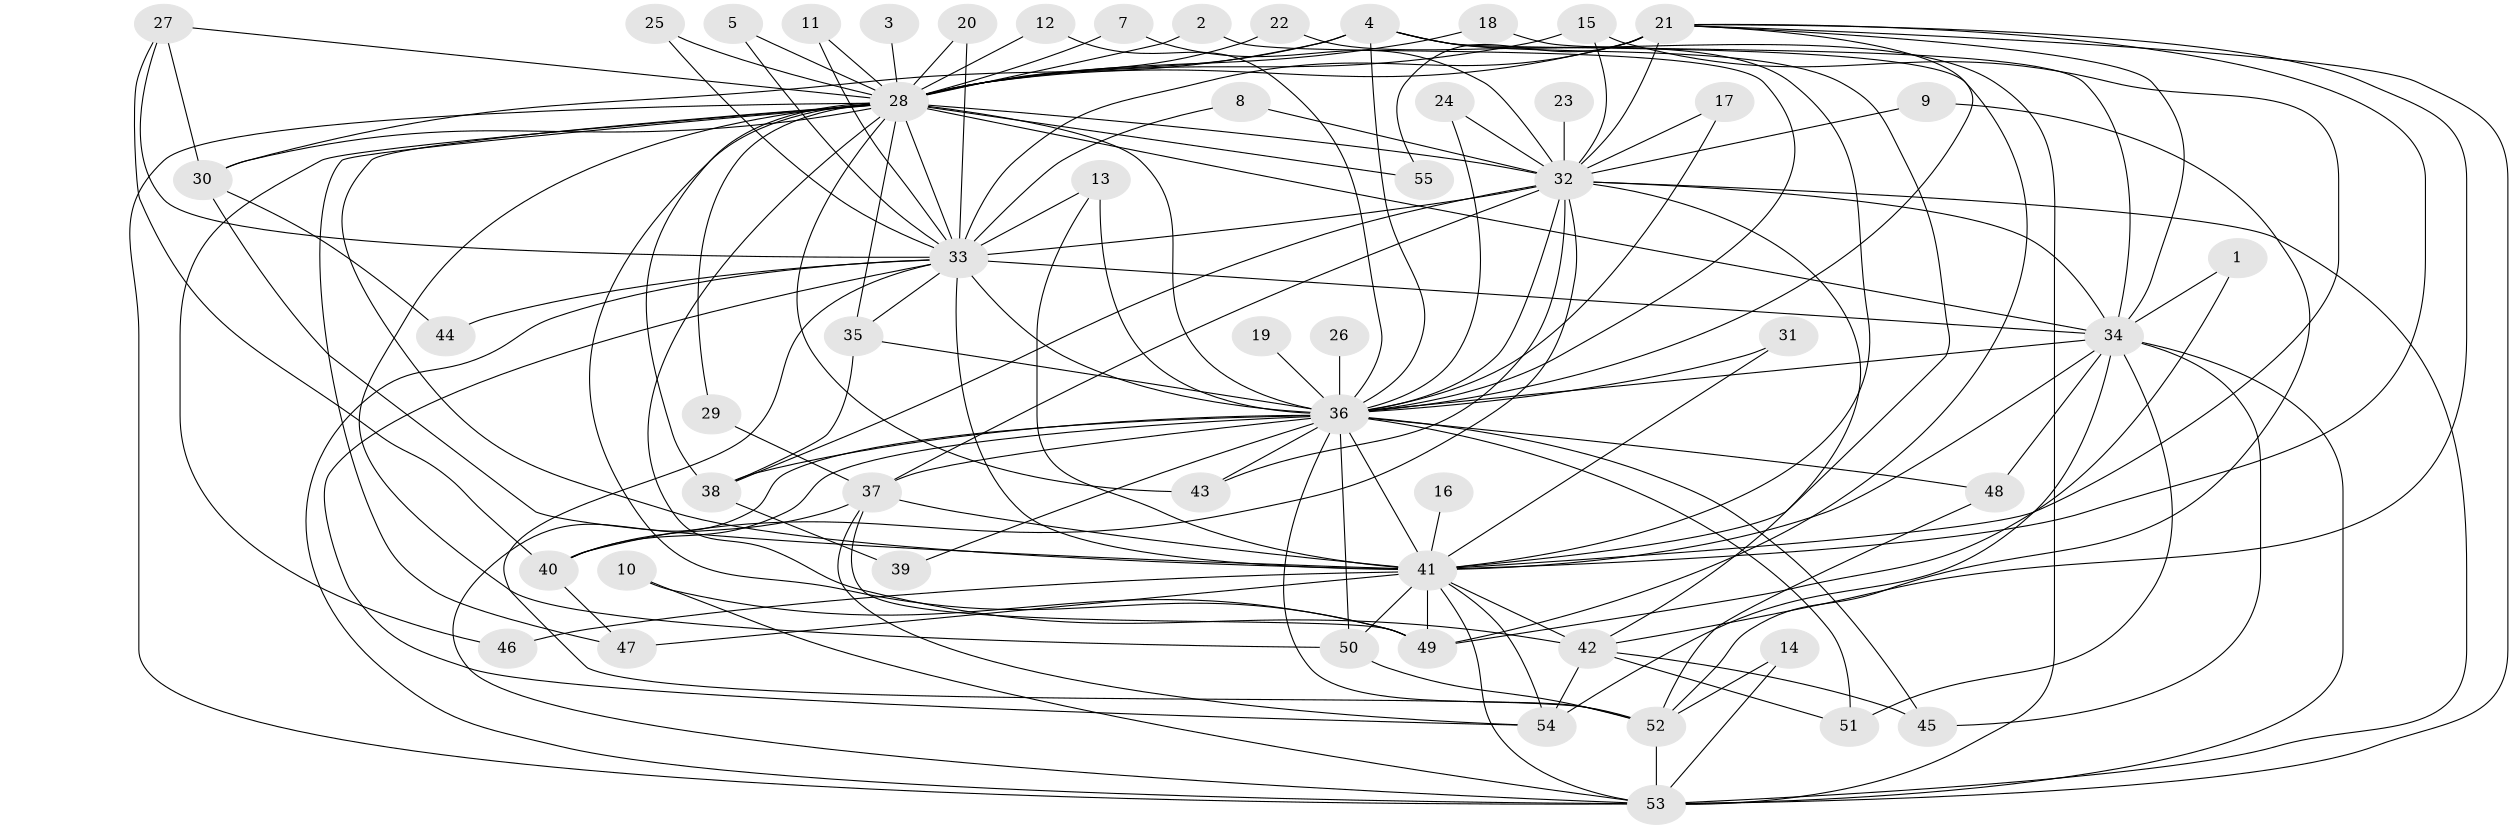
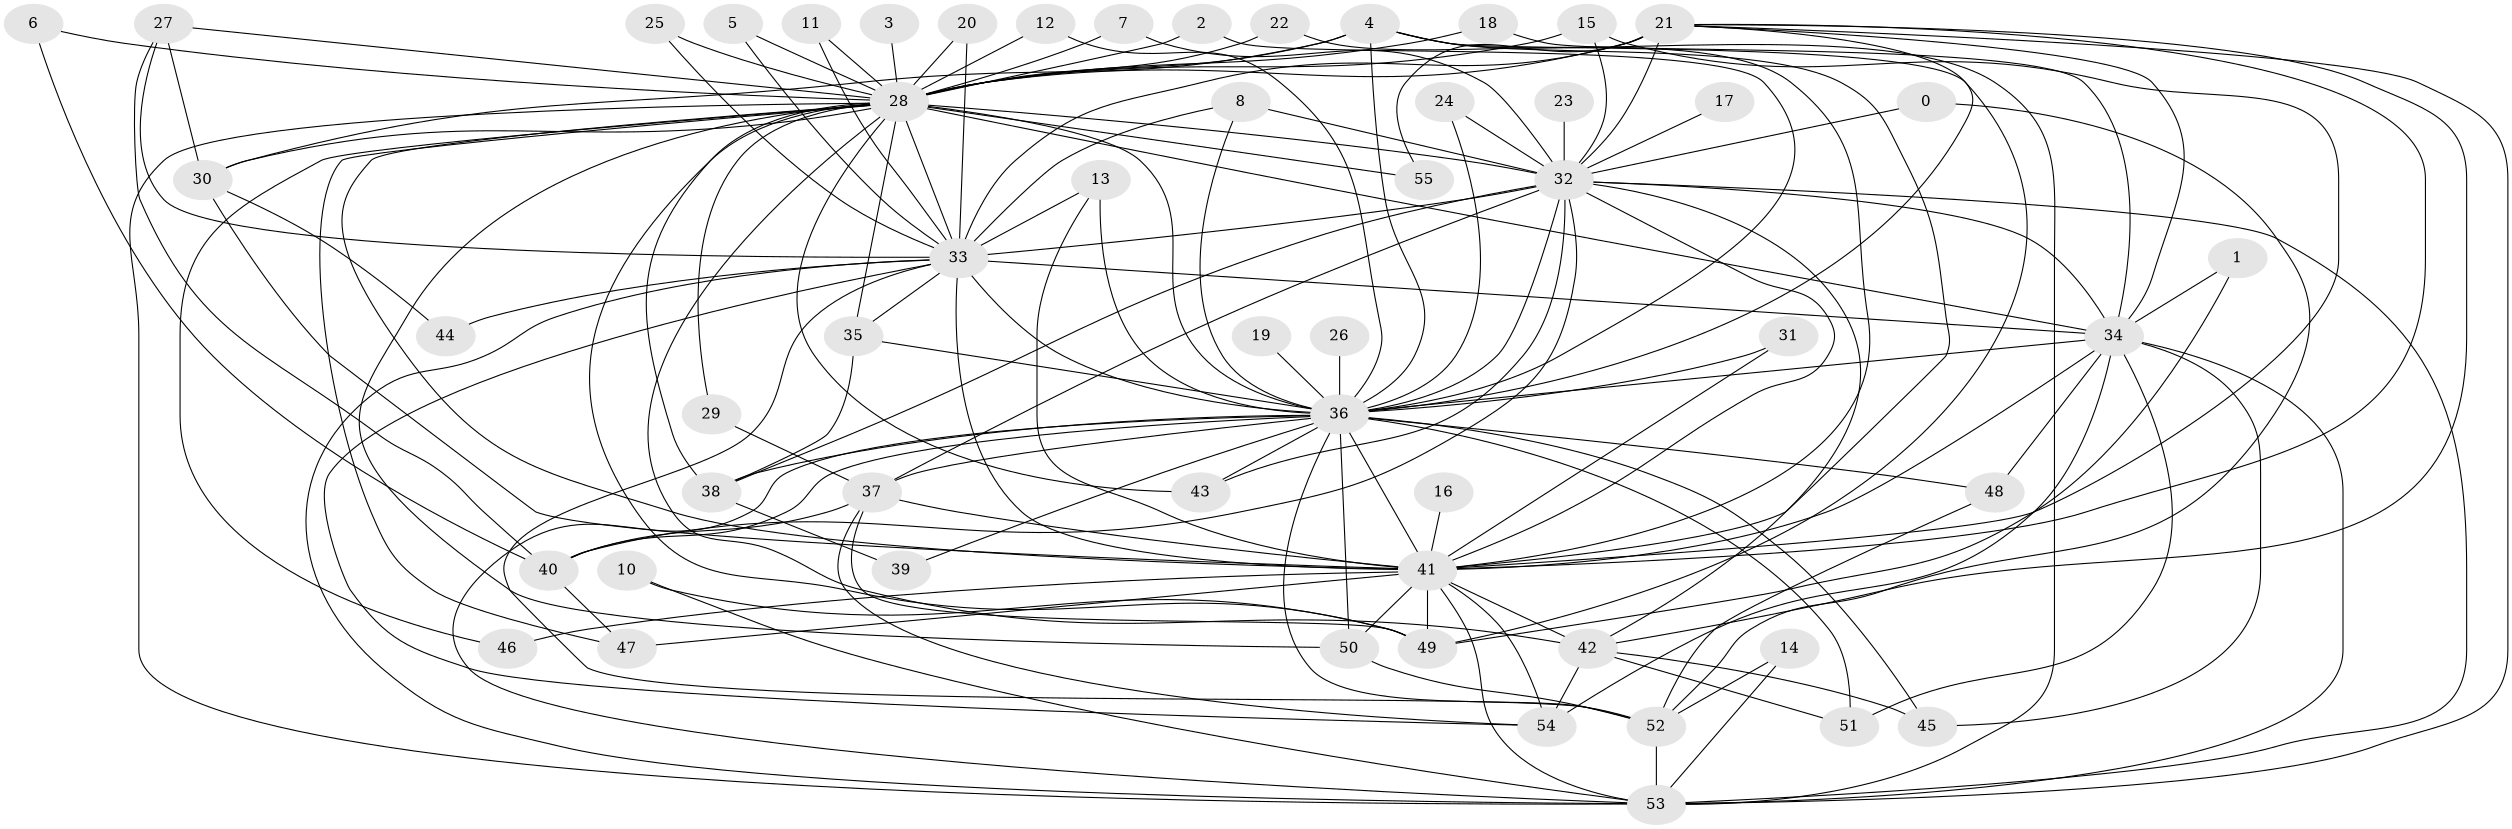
node "6": added
node "9": label "9" -> "0"
edge "17" -- "36": now "8" -- "36"
edge "32" -- "41": added
